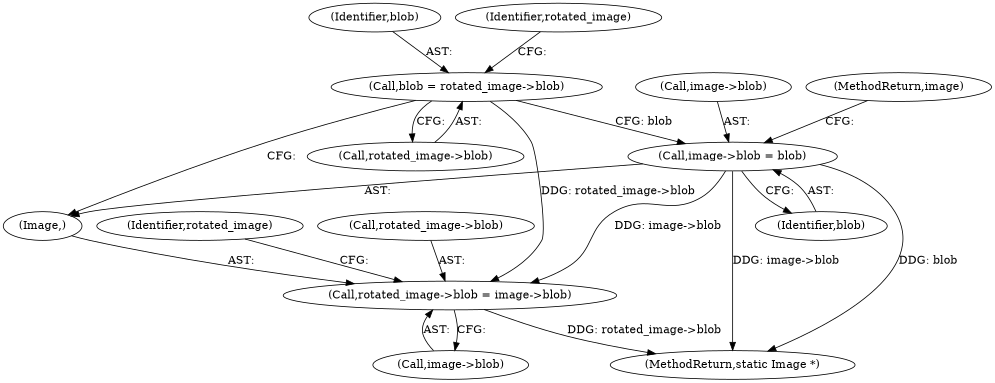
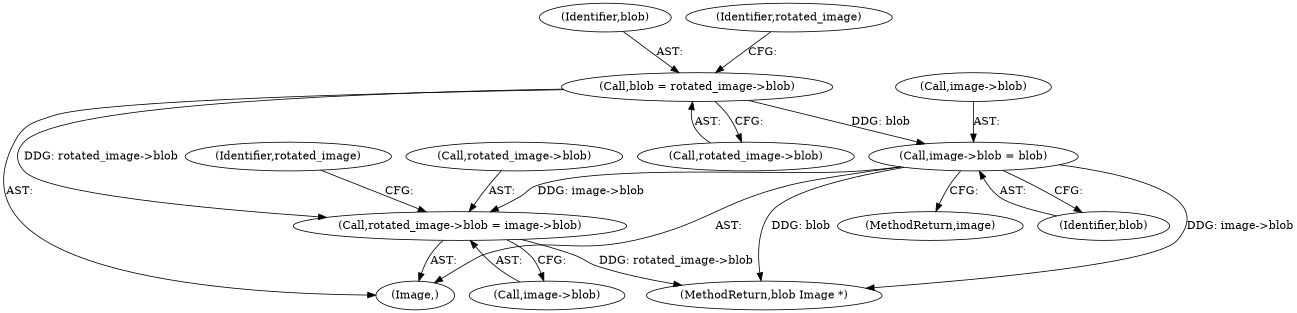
edge "(MethodReturn,image)" -> "(Call,image->blob = blob)": reversed
edge "(Call,blob = rotated_image->blob)" -> "(Call,image->blob = blob)": label "CFG: blob" -> "DDG: blob"
edge "(Call,blob = rotated_image->blob)" -> "(Image,)": label "CFG: " -> "AST: "
edge "(Image,)" -> "(Call,rotated_image->blob = image->blob)": reversed
node "(MethodReturn,static Image *)": label "(MethodReturn,static Image *)" -> "(MethodReturn,blob Image *)"
